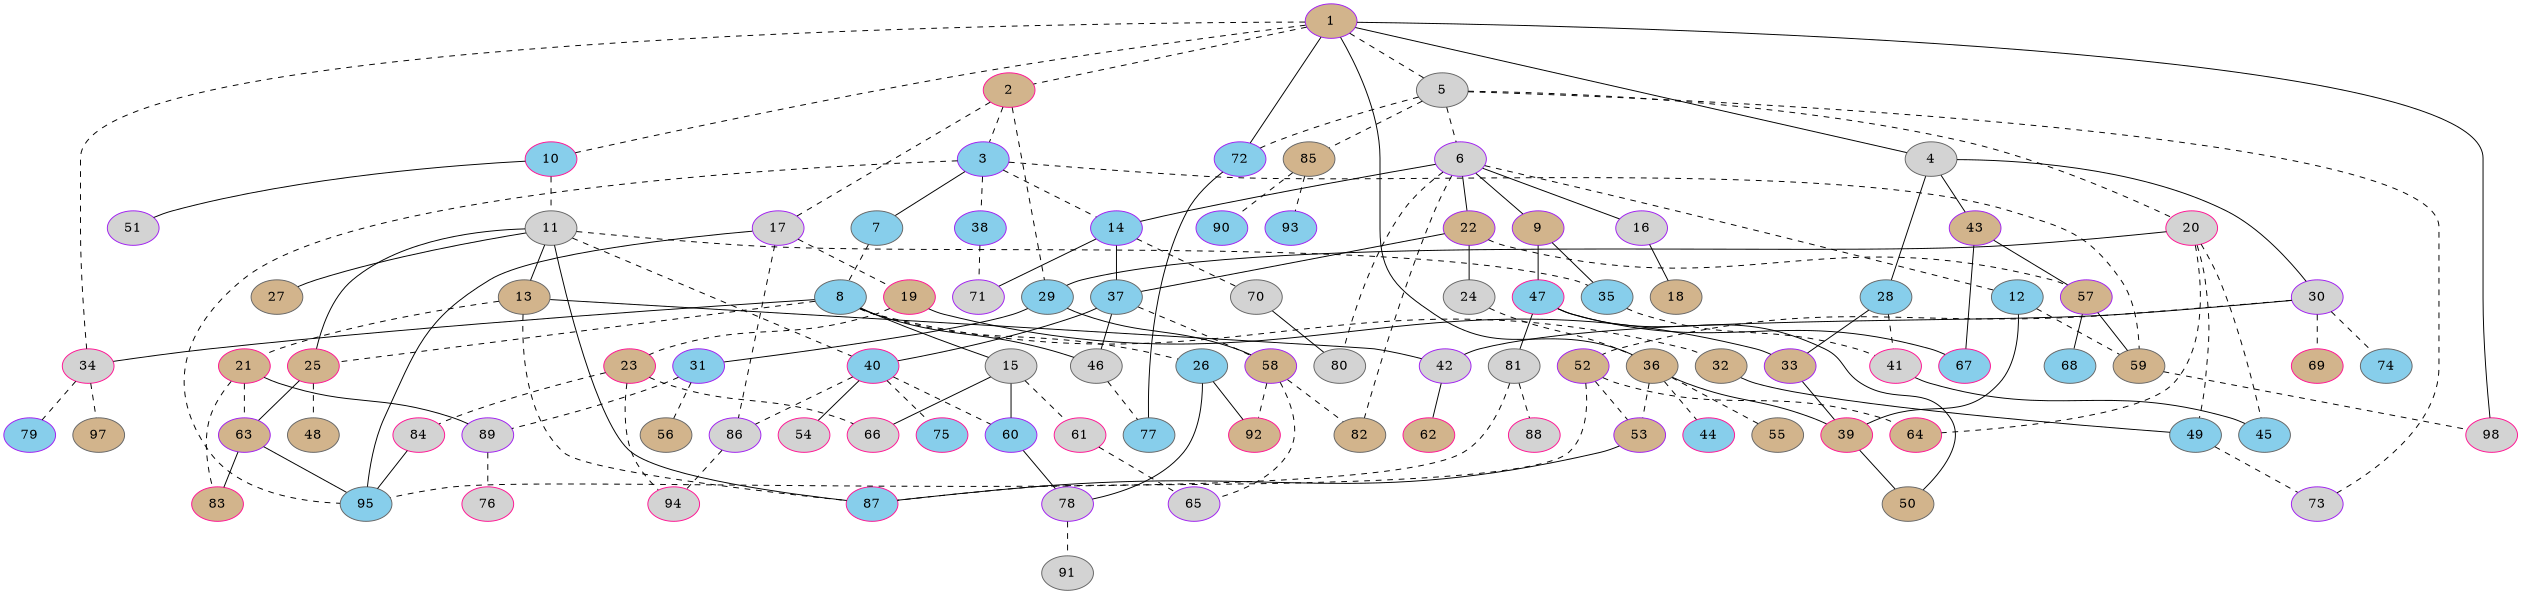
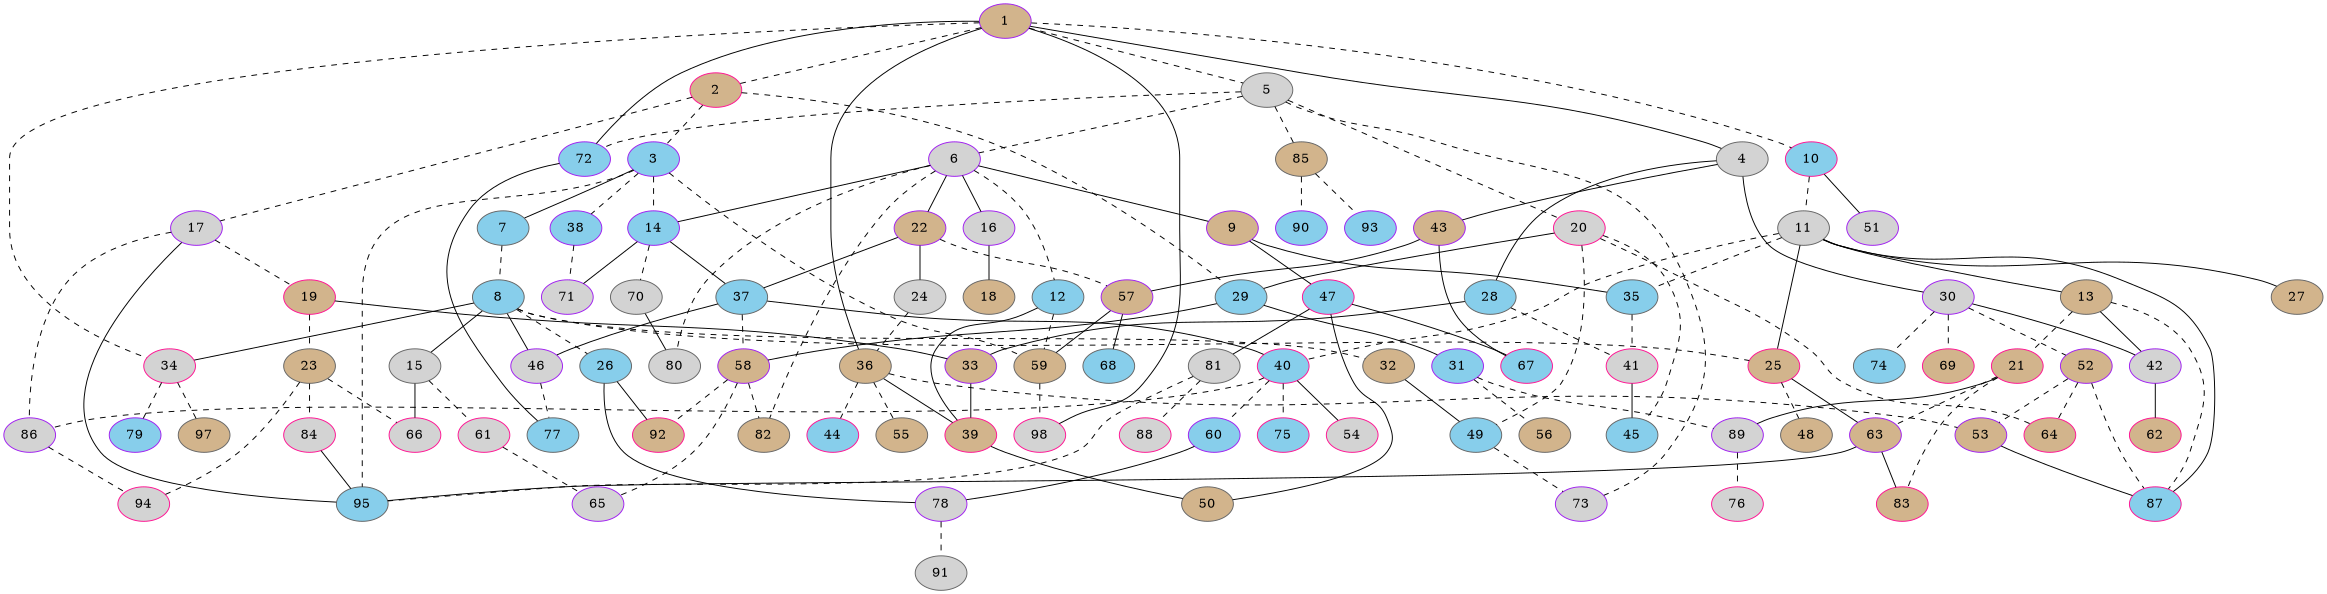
node "23": color deeppink -> gray40
node "46": color gray40 -> purple
edge "15" -- "60": removed
